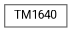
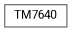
node "TM1640": label "TM1640" -> "TM7640"
